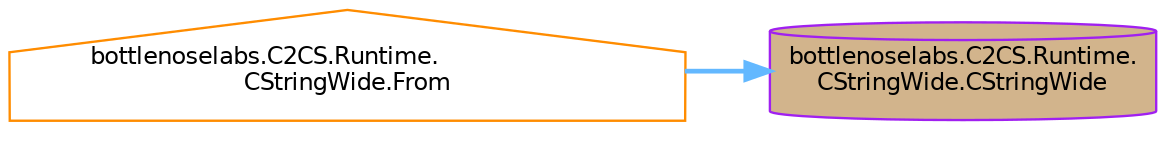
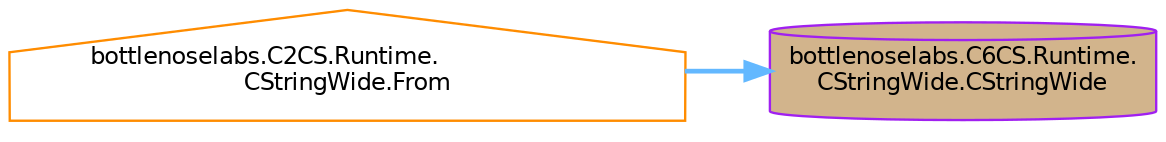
node "bottlenoselabs.C2CS.Runtime. CStringWide.CStringWide": label "bottlenoselabs.C2CS.Runtime. CStringWide.CStringWide" -> "bottlenoselabs.C6CS.Runtime. CStringWide.CStringWide"
